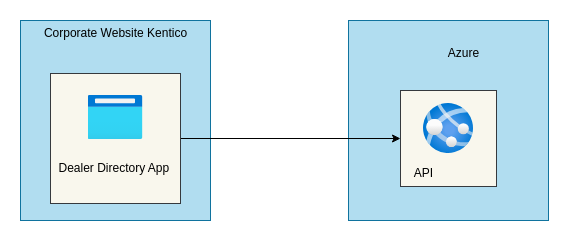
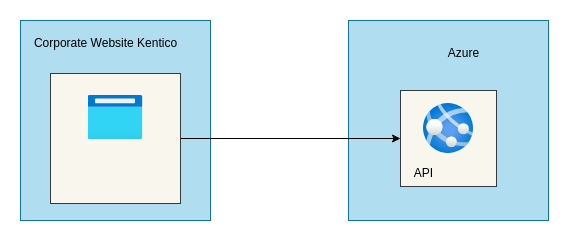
node "Corporate Website Kentico": moved (116, 34) -> (106, 44)
node "Dealer Directory App": removed
